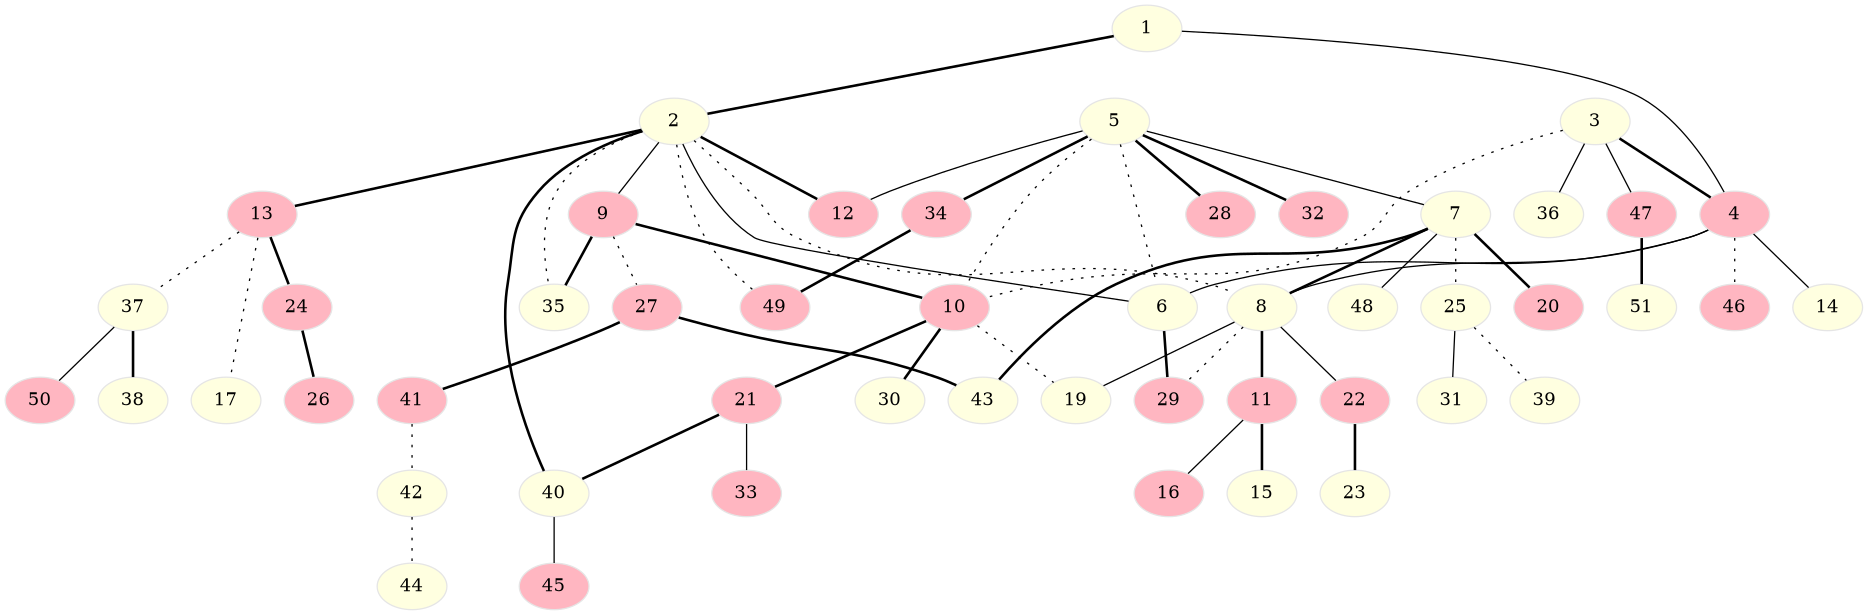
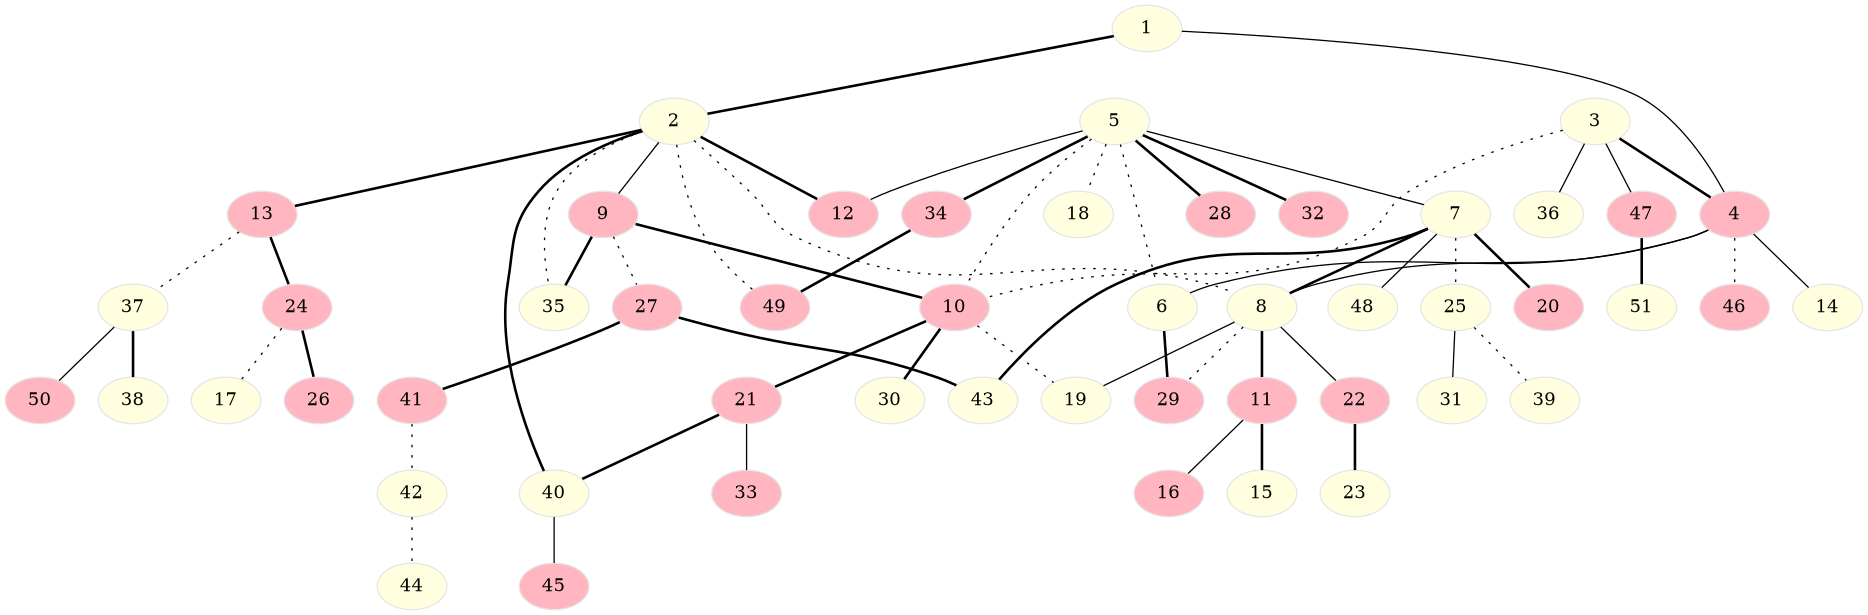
node "18": added
edge "2" -- "6": removed
edge "13" -- "17": now "24" -- "17"
